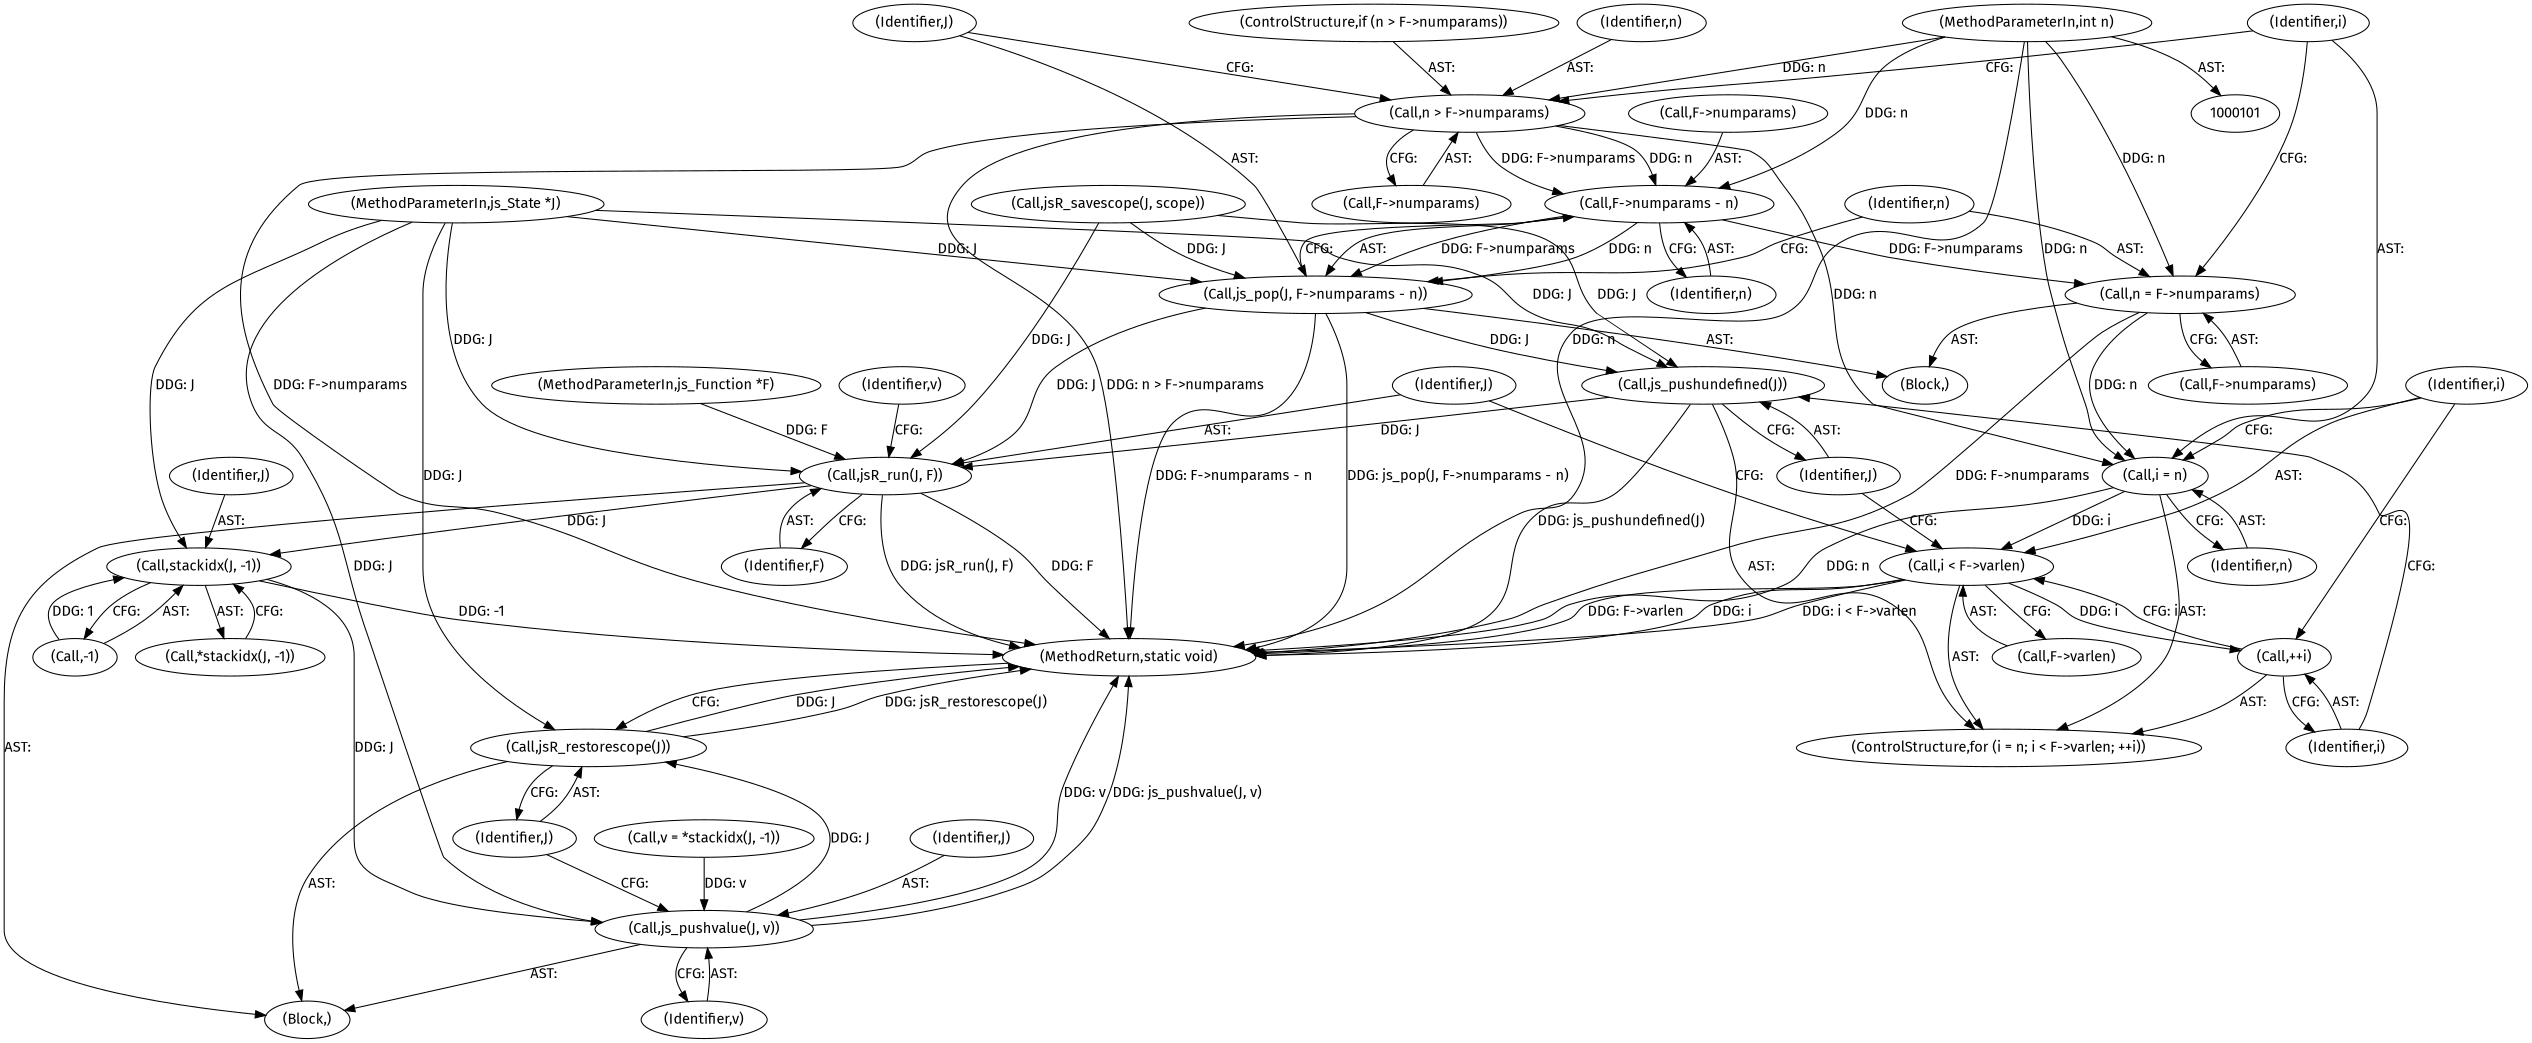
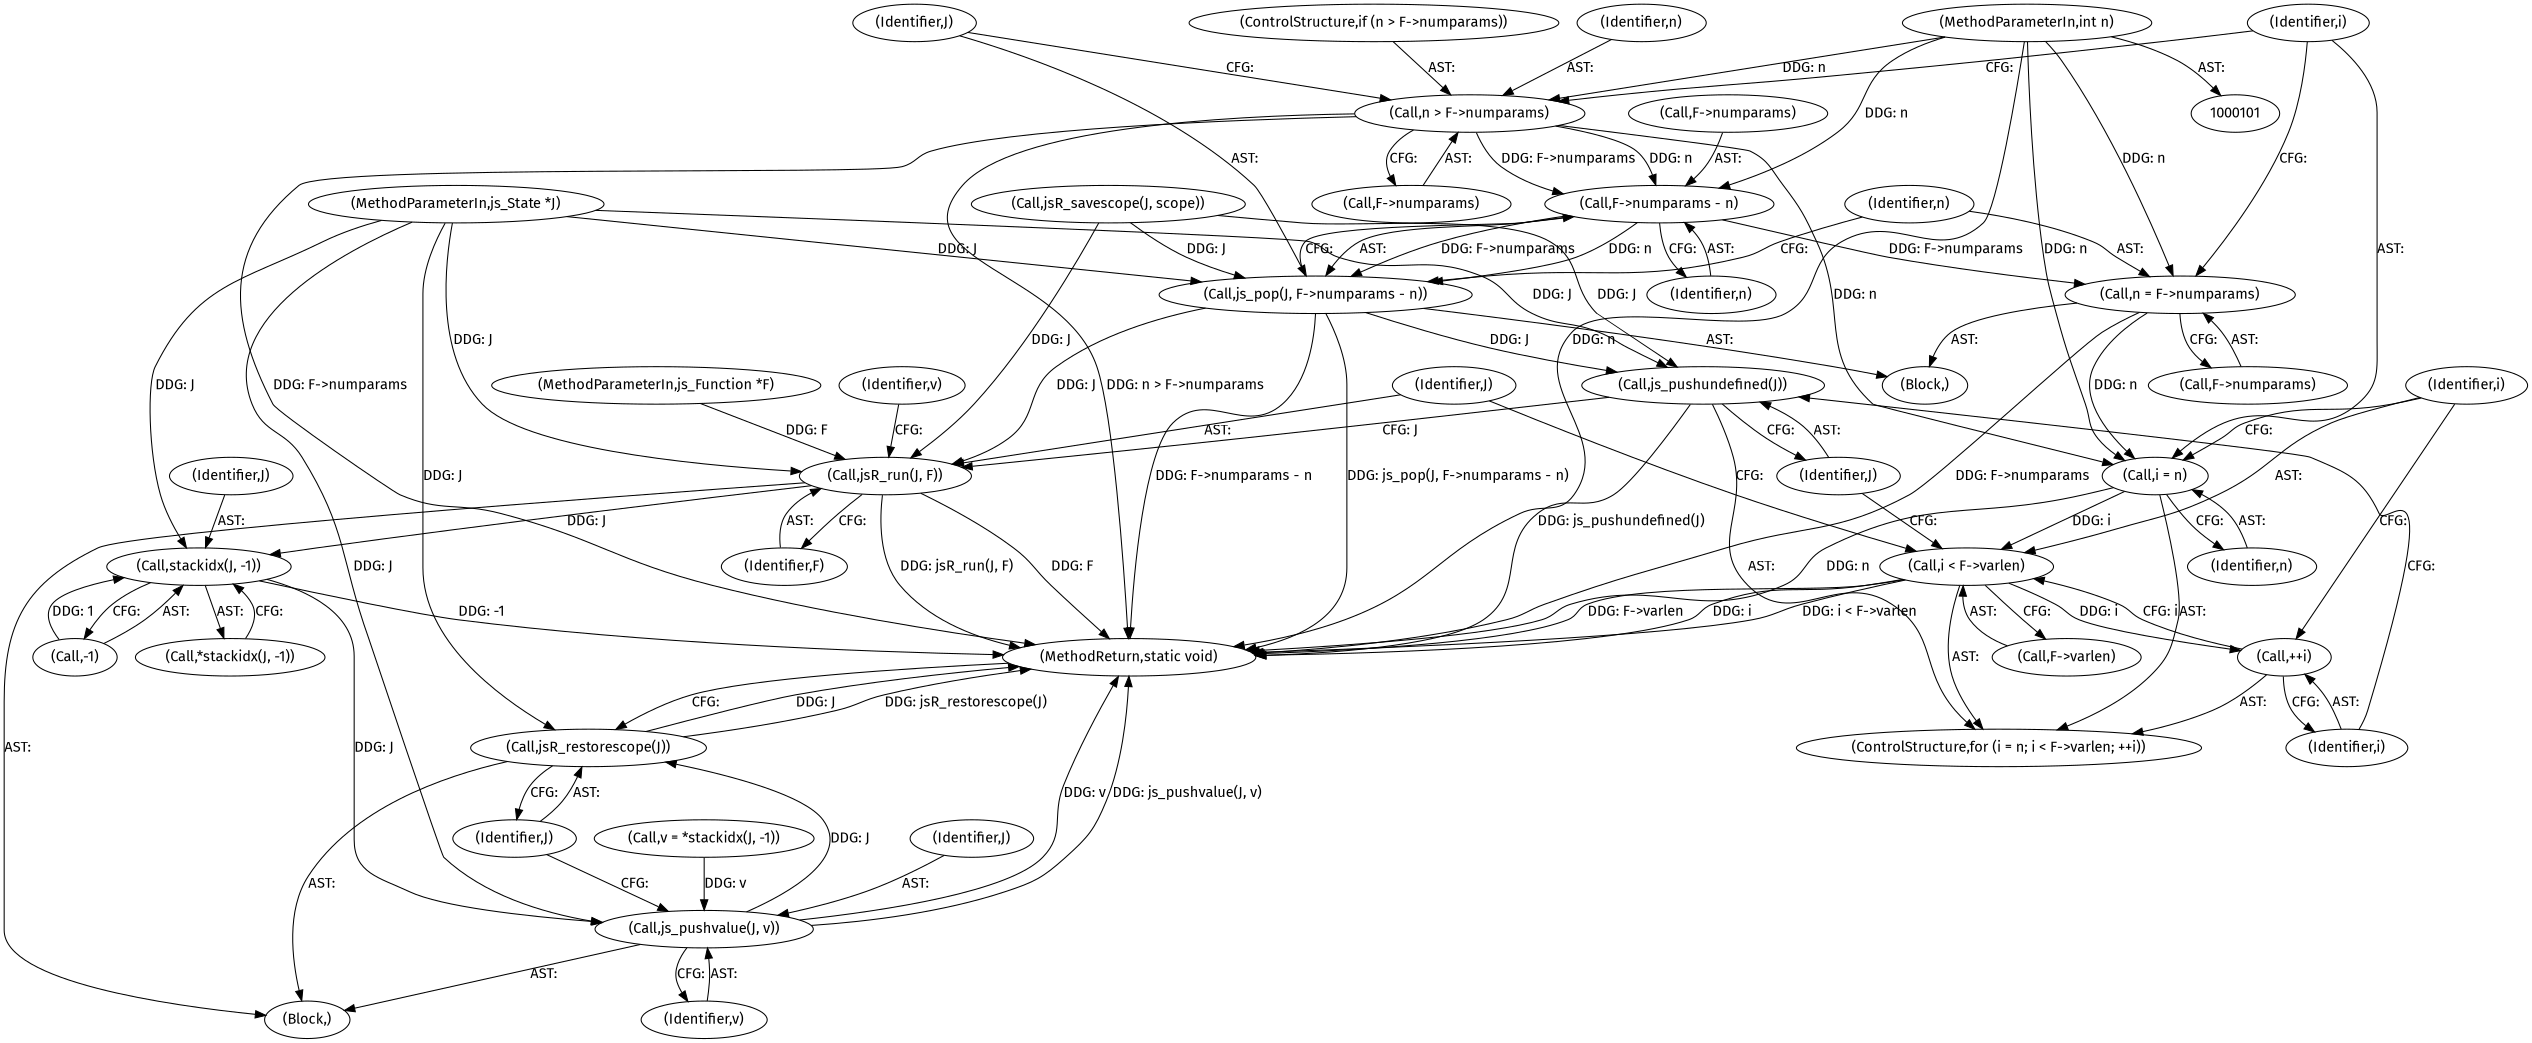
edge "(Call,js_pushundefined(J))" -> "(Call,jsR_run(J, F))": label "DDG: J" -> "CFG: J"
